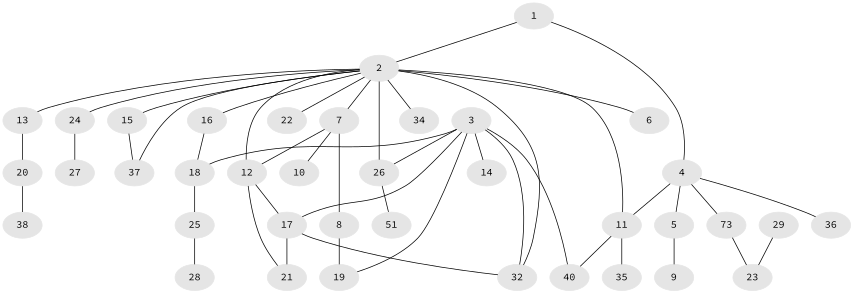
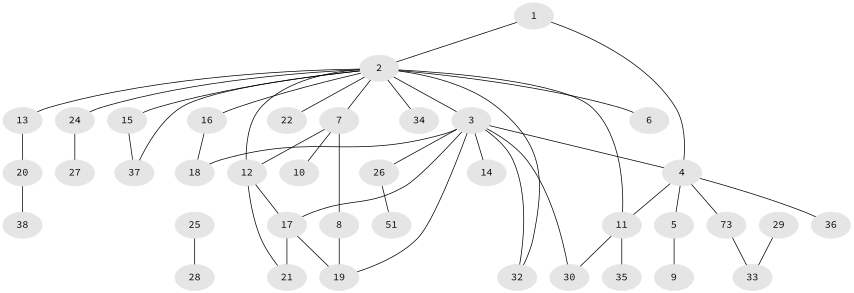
edge "2" -- "26": now "2" -- "3"
edge "3" -- "4": added
edge "18" -- "25": removed
edge "17" -- "32": now "17" -- "19"
node "40": label "40" -> "30"
node "23": label "23" -> "33"
